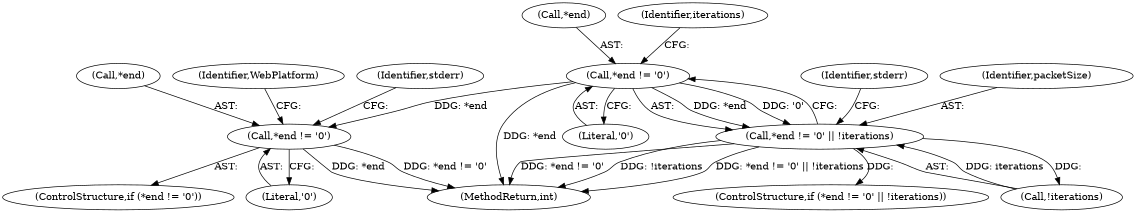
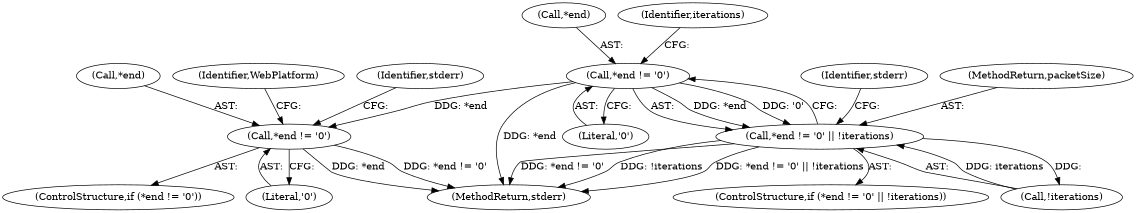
node "(Identifier,packetSize)": label "(Identifier,packetSize)" -> "(MethodReturn,packetSize)"
edge "(Call,*end != '0' || !iterations)" -> "(ControlStructure,if (*end != '0' || !iterations))": label "DDG: " -> "AST: "
node "(MethodReturn,int)": label "(MethodReturn,int)" -> "(MethodReturn,stderr)"
